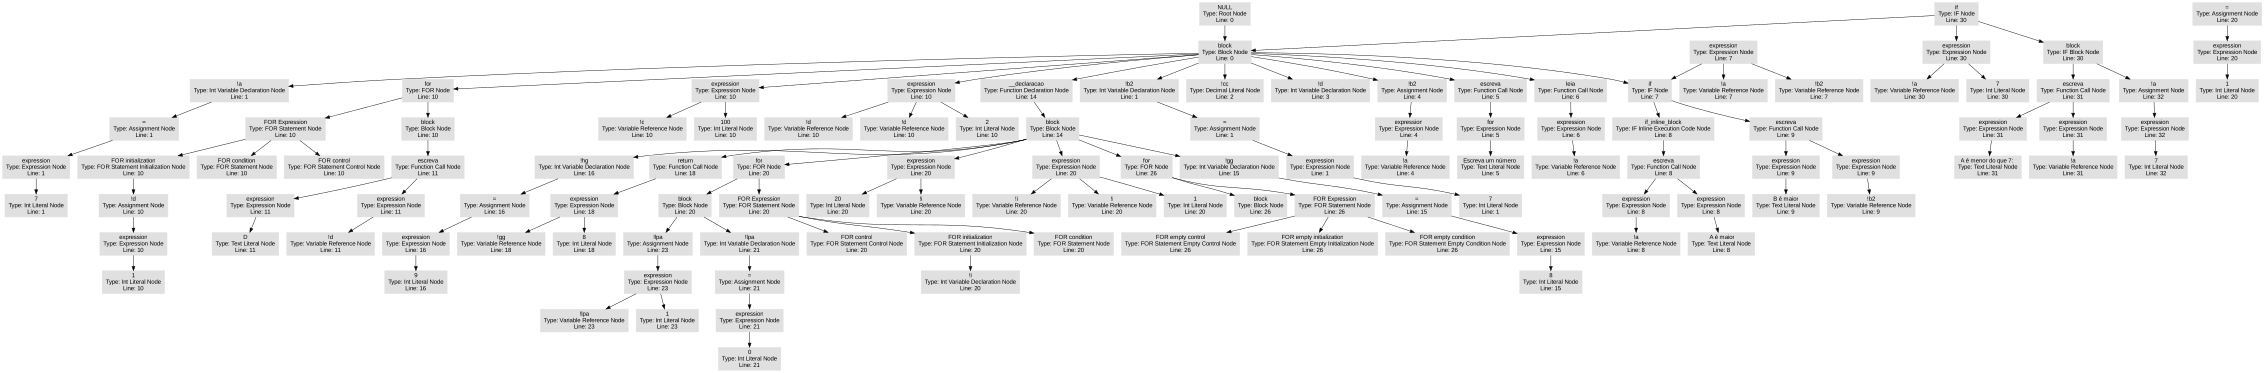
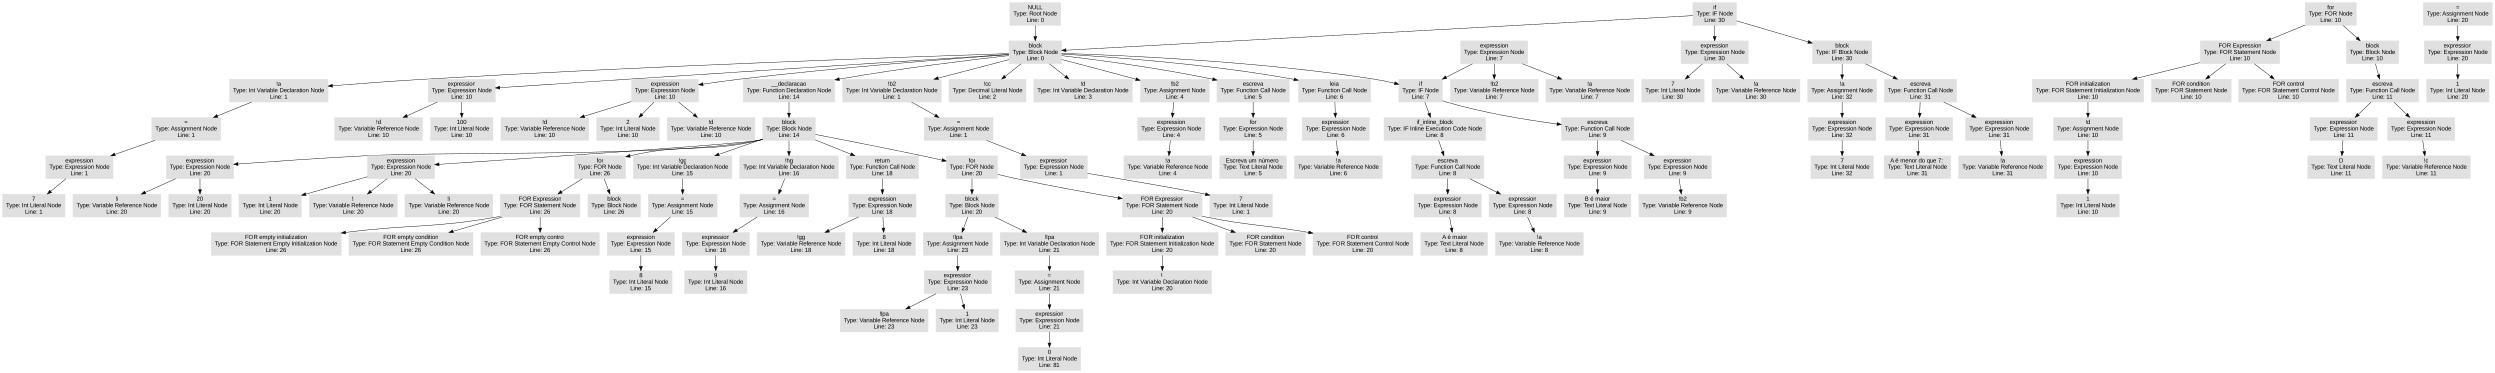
edge "block Type: Block Node Line: 0" -> "for Type: FOR Node Line: 10": removed
node "0 Type: Int Literal Node Line: 21": label "0 Type: Int Literal Node Line: 21" -> "0 Type: Int Literal Node Line: 81"
